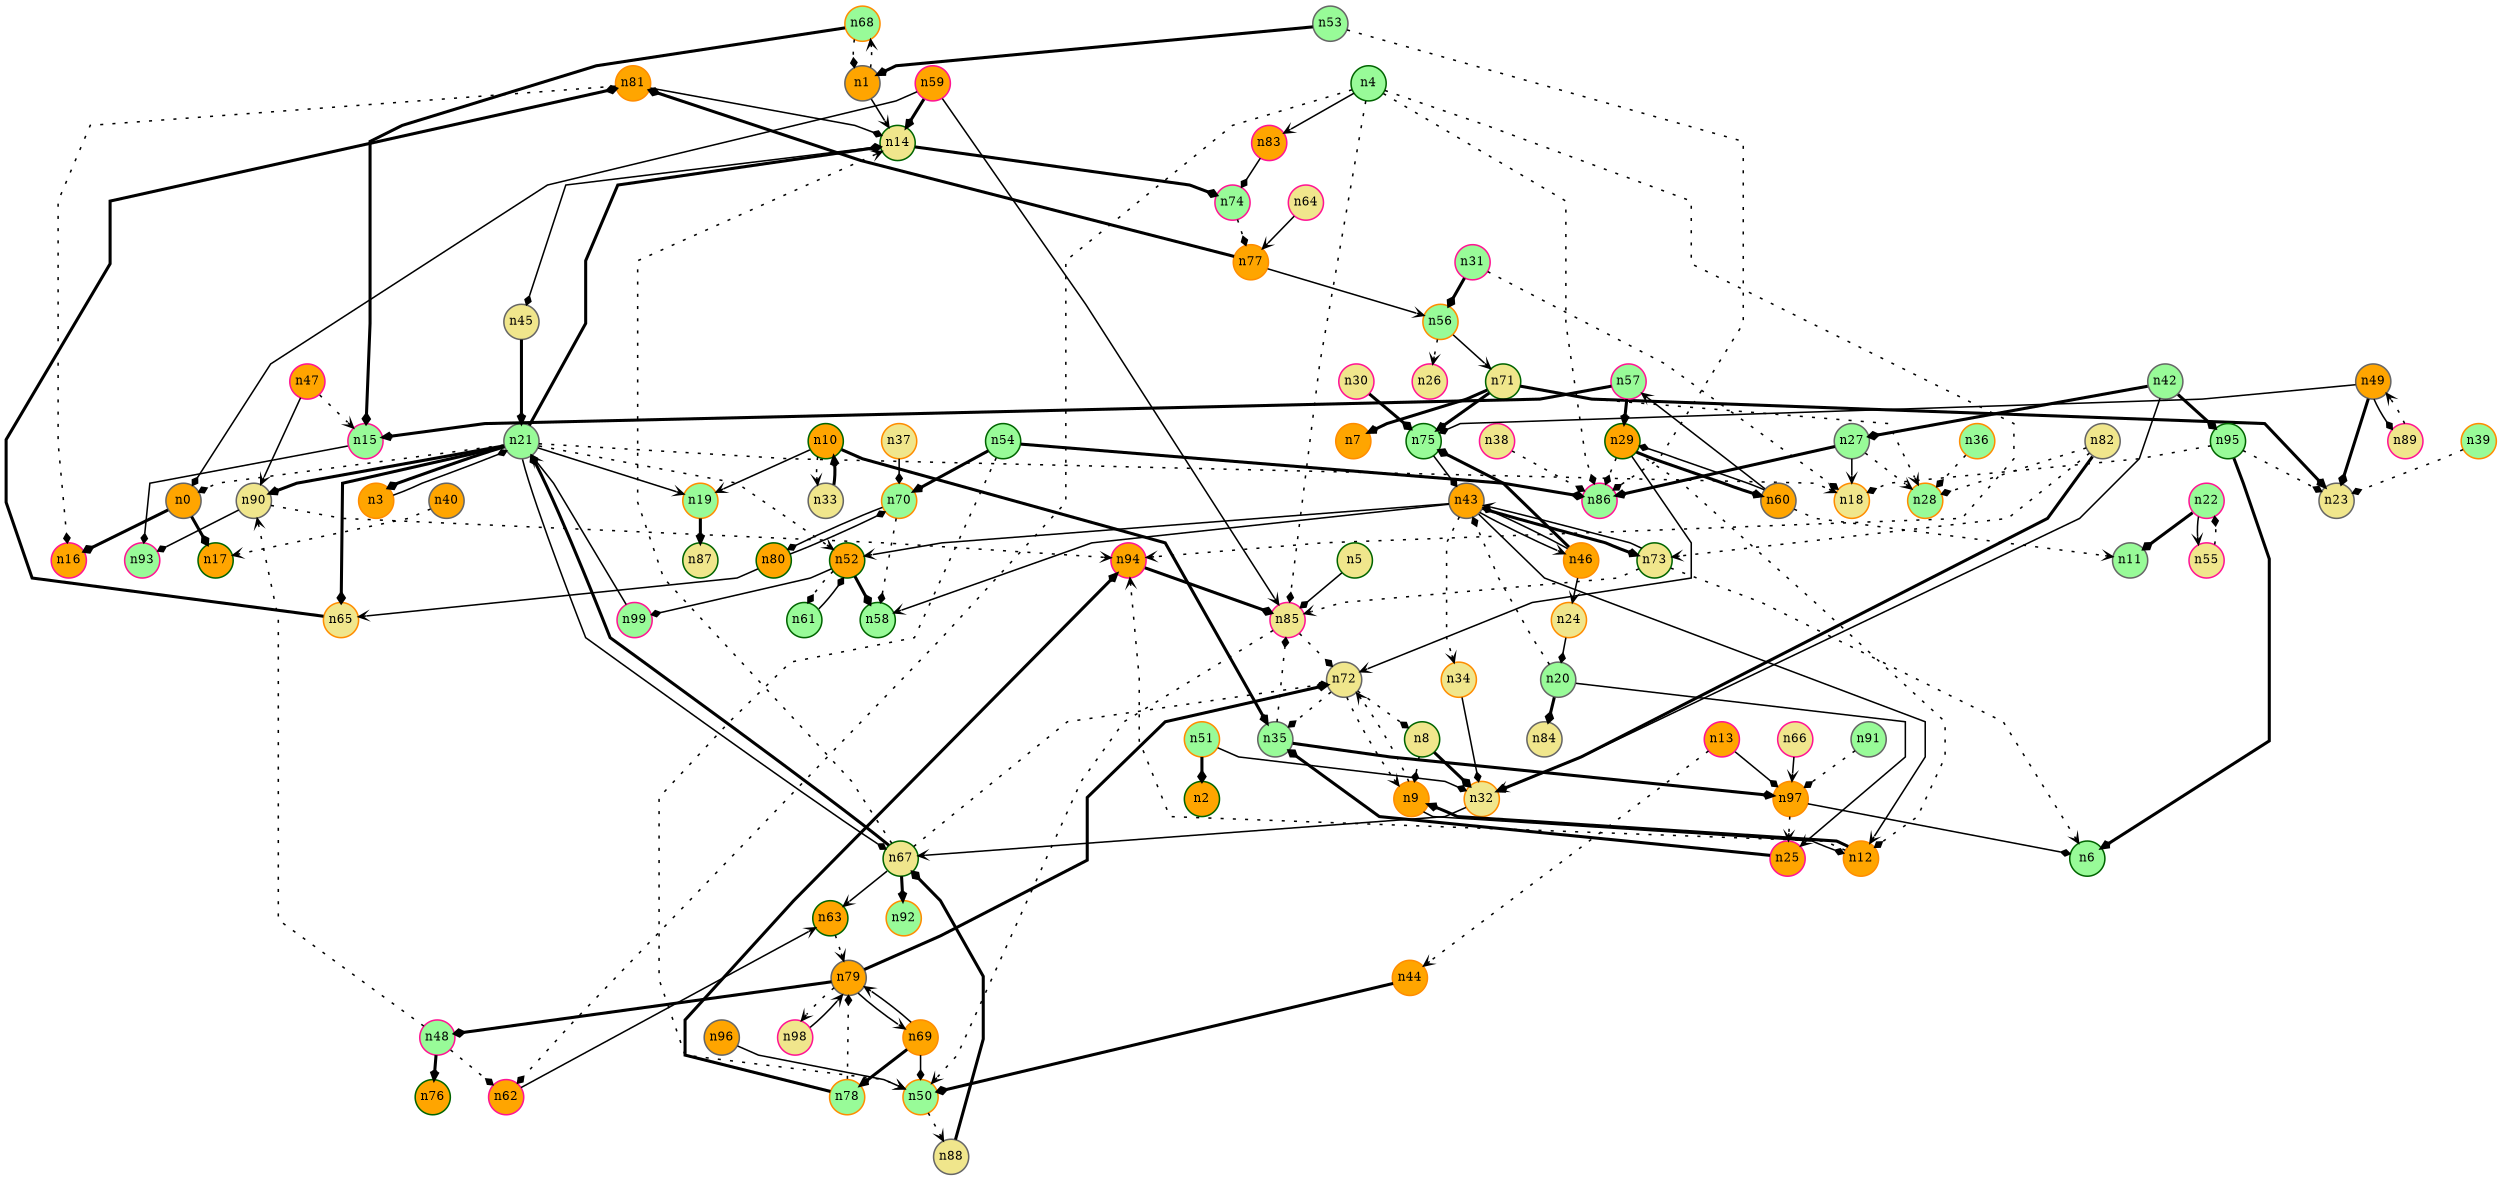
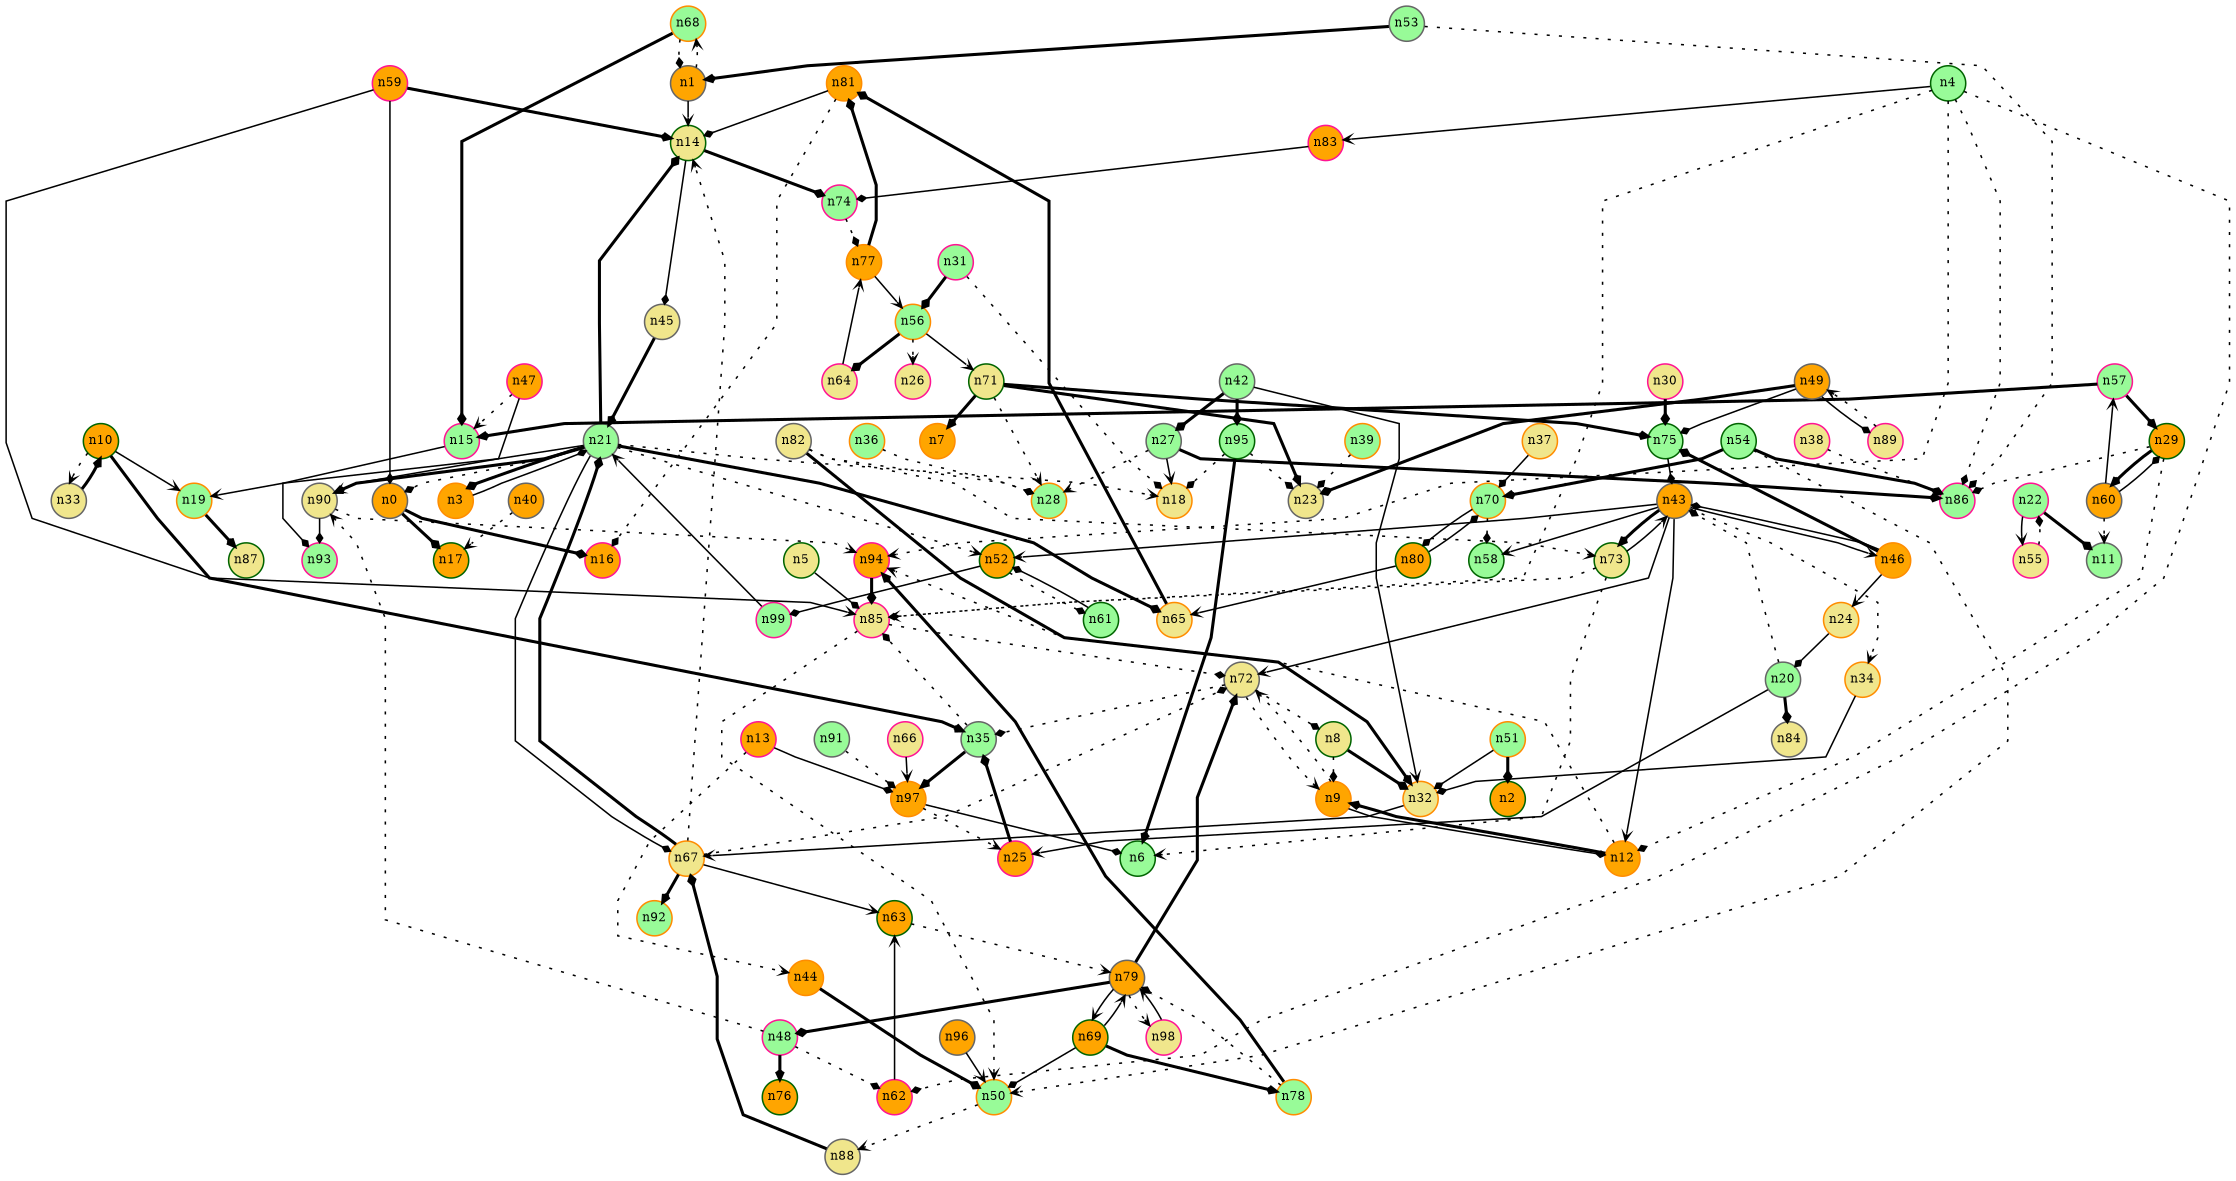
edge "n56" -> "n64": added
edge "n52" -> "n58": removed
edge "n29" -> "n72": now "n43" -> "n72"
node "n67": color darkgreen -> darkorange
node "n69": color darkorange -> darkgreen
